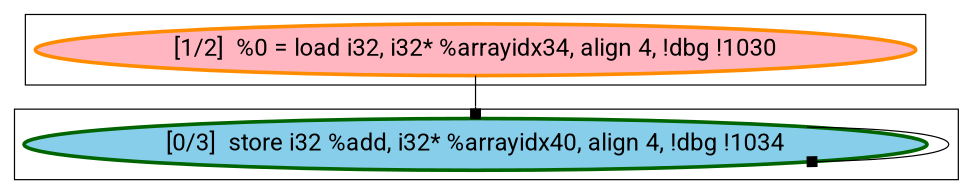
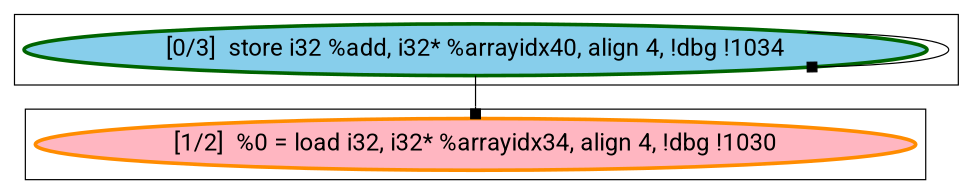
edge "[1/2]  %0 = load i32, i32* %arrayidx34, align 4, !dbg !1030" -> "[0/3]  store i32 %add, i32* %arrayidx40, align 4, !dbg !1034": reversed
